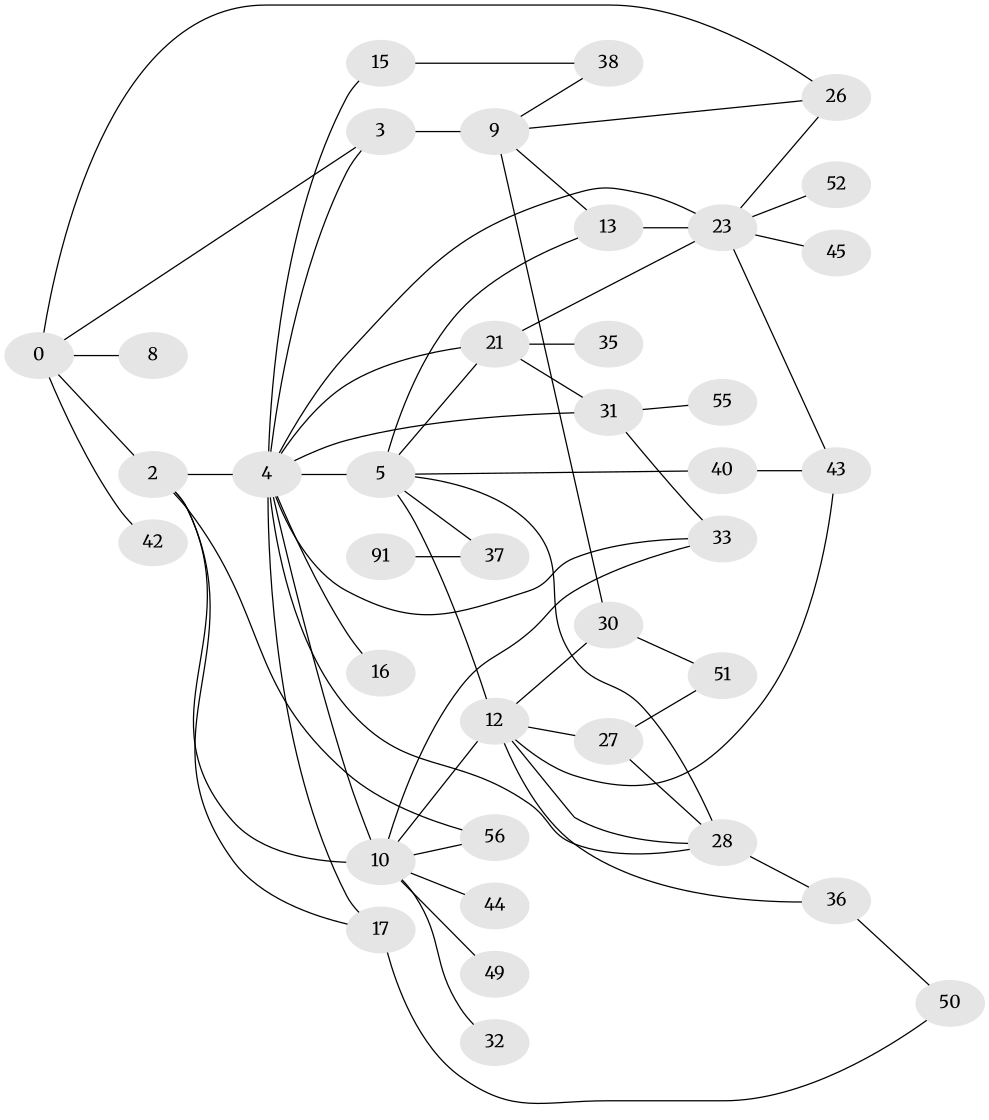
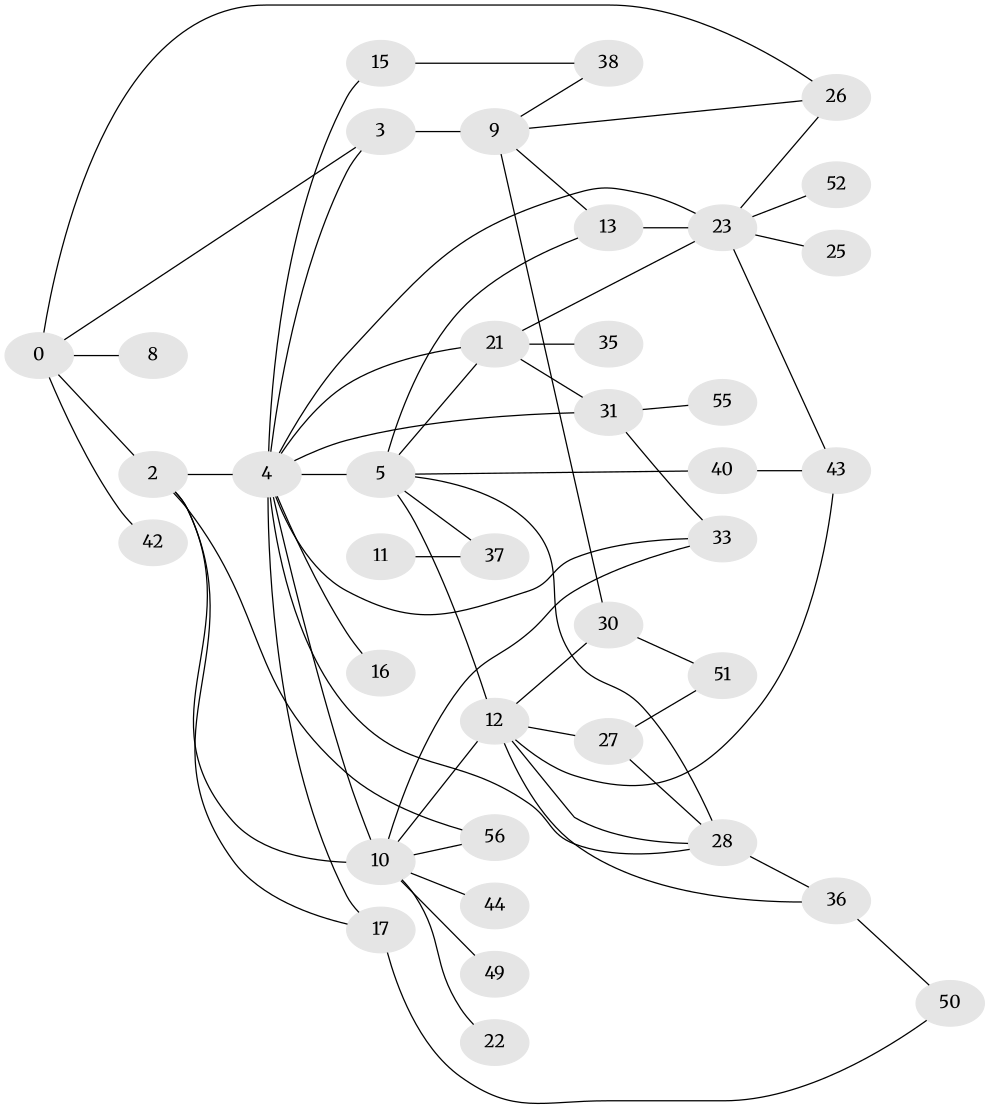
node "45": label "45" -> "25"
node "91": label "91" -> "11"
node "32": label "32" -> "22"
